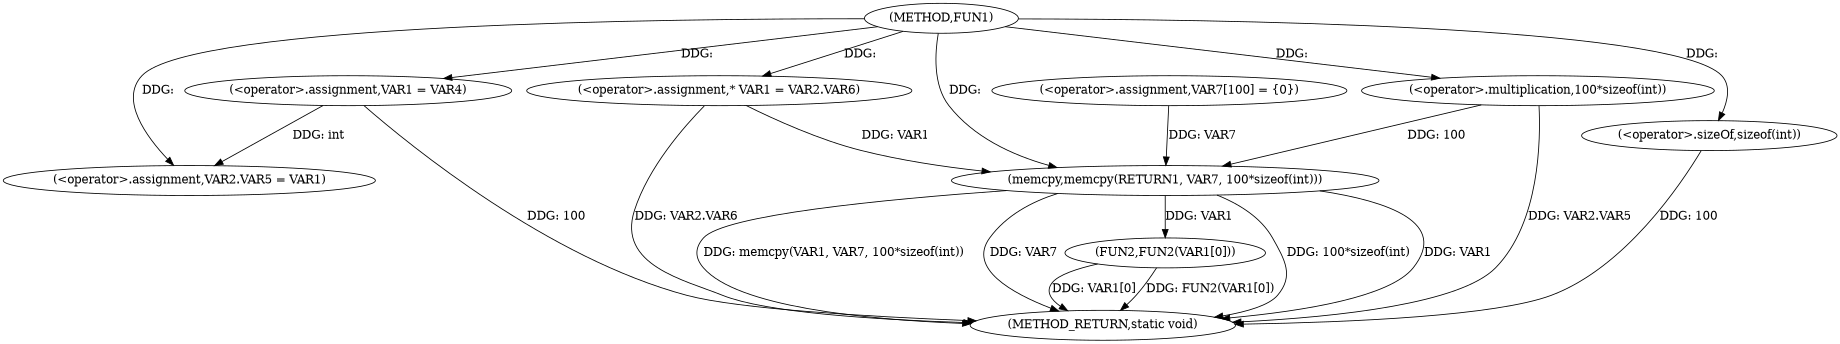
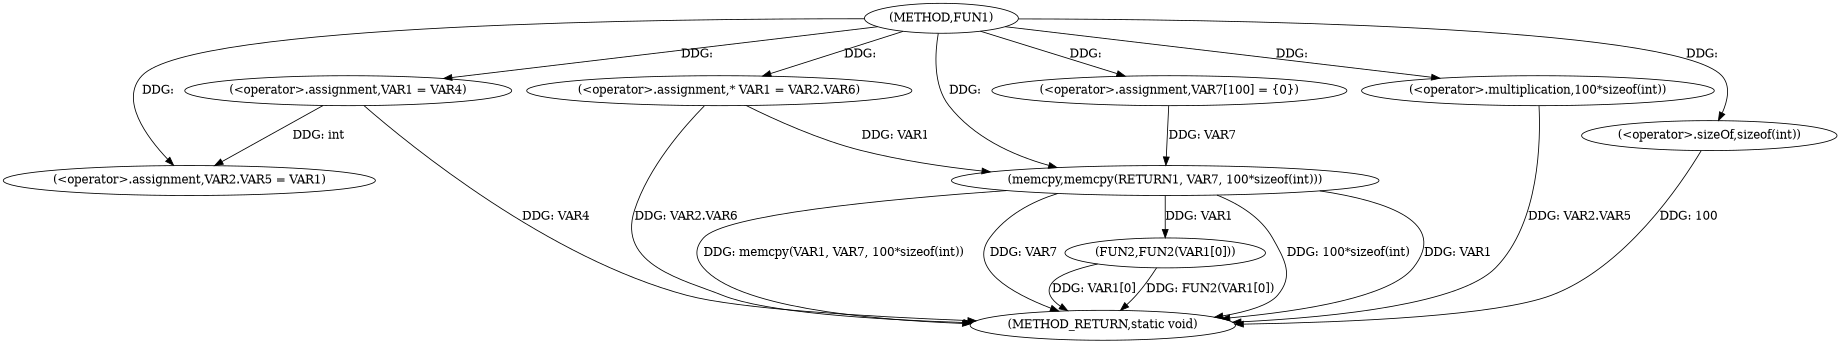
edge "(METHOD,FUN1)" -> "(<operator>.assignment,VAR7[100] = {0})": added, label "DDG:"
edge "(<operator>.multiplication,100*sizeof(int))" -> "(memcpy,memcpy(RETURN1, VAR7, 100*sizeof(int)))": removed, label "DDG: 100"
edge "(<operator>.assignment,VAR1 = VAR4)" -> "(METHOD_RETURN,static void)": label "DDG: 100" -> "DDG: VAR4"
